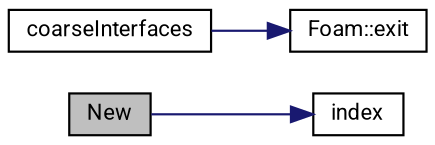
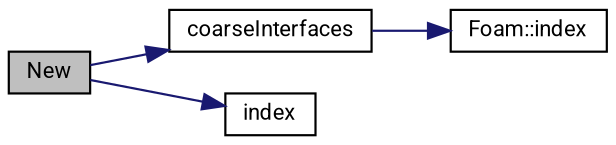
node "Foam::exit": label "Foam::exit" -> "Foam::index"
edge "New" -> "coarseInterfaces": added
